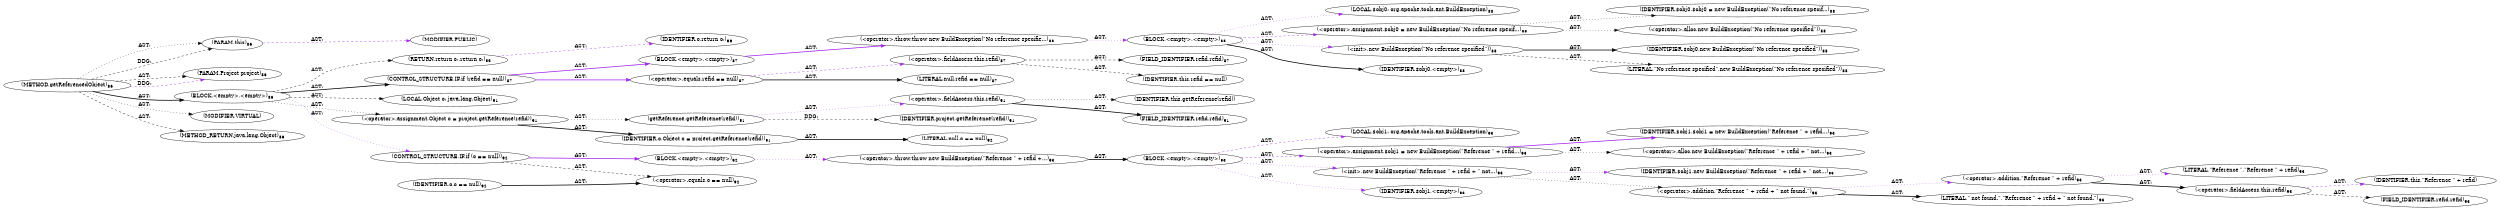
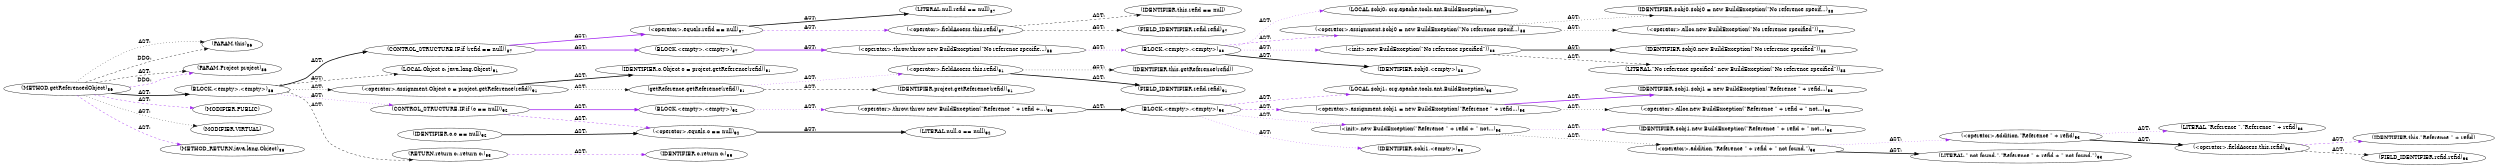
edge "(PARAM,this)" -> "(MODIFIER,PUBLIC)": now "(METHOD,getReferencedObject)" -> "(MODIFIER,PUBLIC)"
edge "(METHOD,getReferencedObject)" -> "(METHOD_RETURN,java.lang.Object)": color black -> purple
edge "(getReference,getReference(refid))" -> "(IDENTIFIER,project,getReference(refid))": label "DDG: " -> "AST: "
edge "(IDENTIFIER,o,Object o = project.getReference(refid))" -> "(LITERAL,null,o == null)": now "(<operator>.equals,o == null)" -> "(LITERAL,null,o == null)"
edge "(CONTROL_STRUCTURE,IF,if (o == null))" -> "(<operator>.equals,o == null)": color black -> purple
